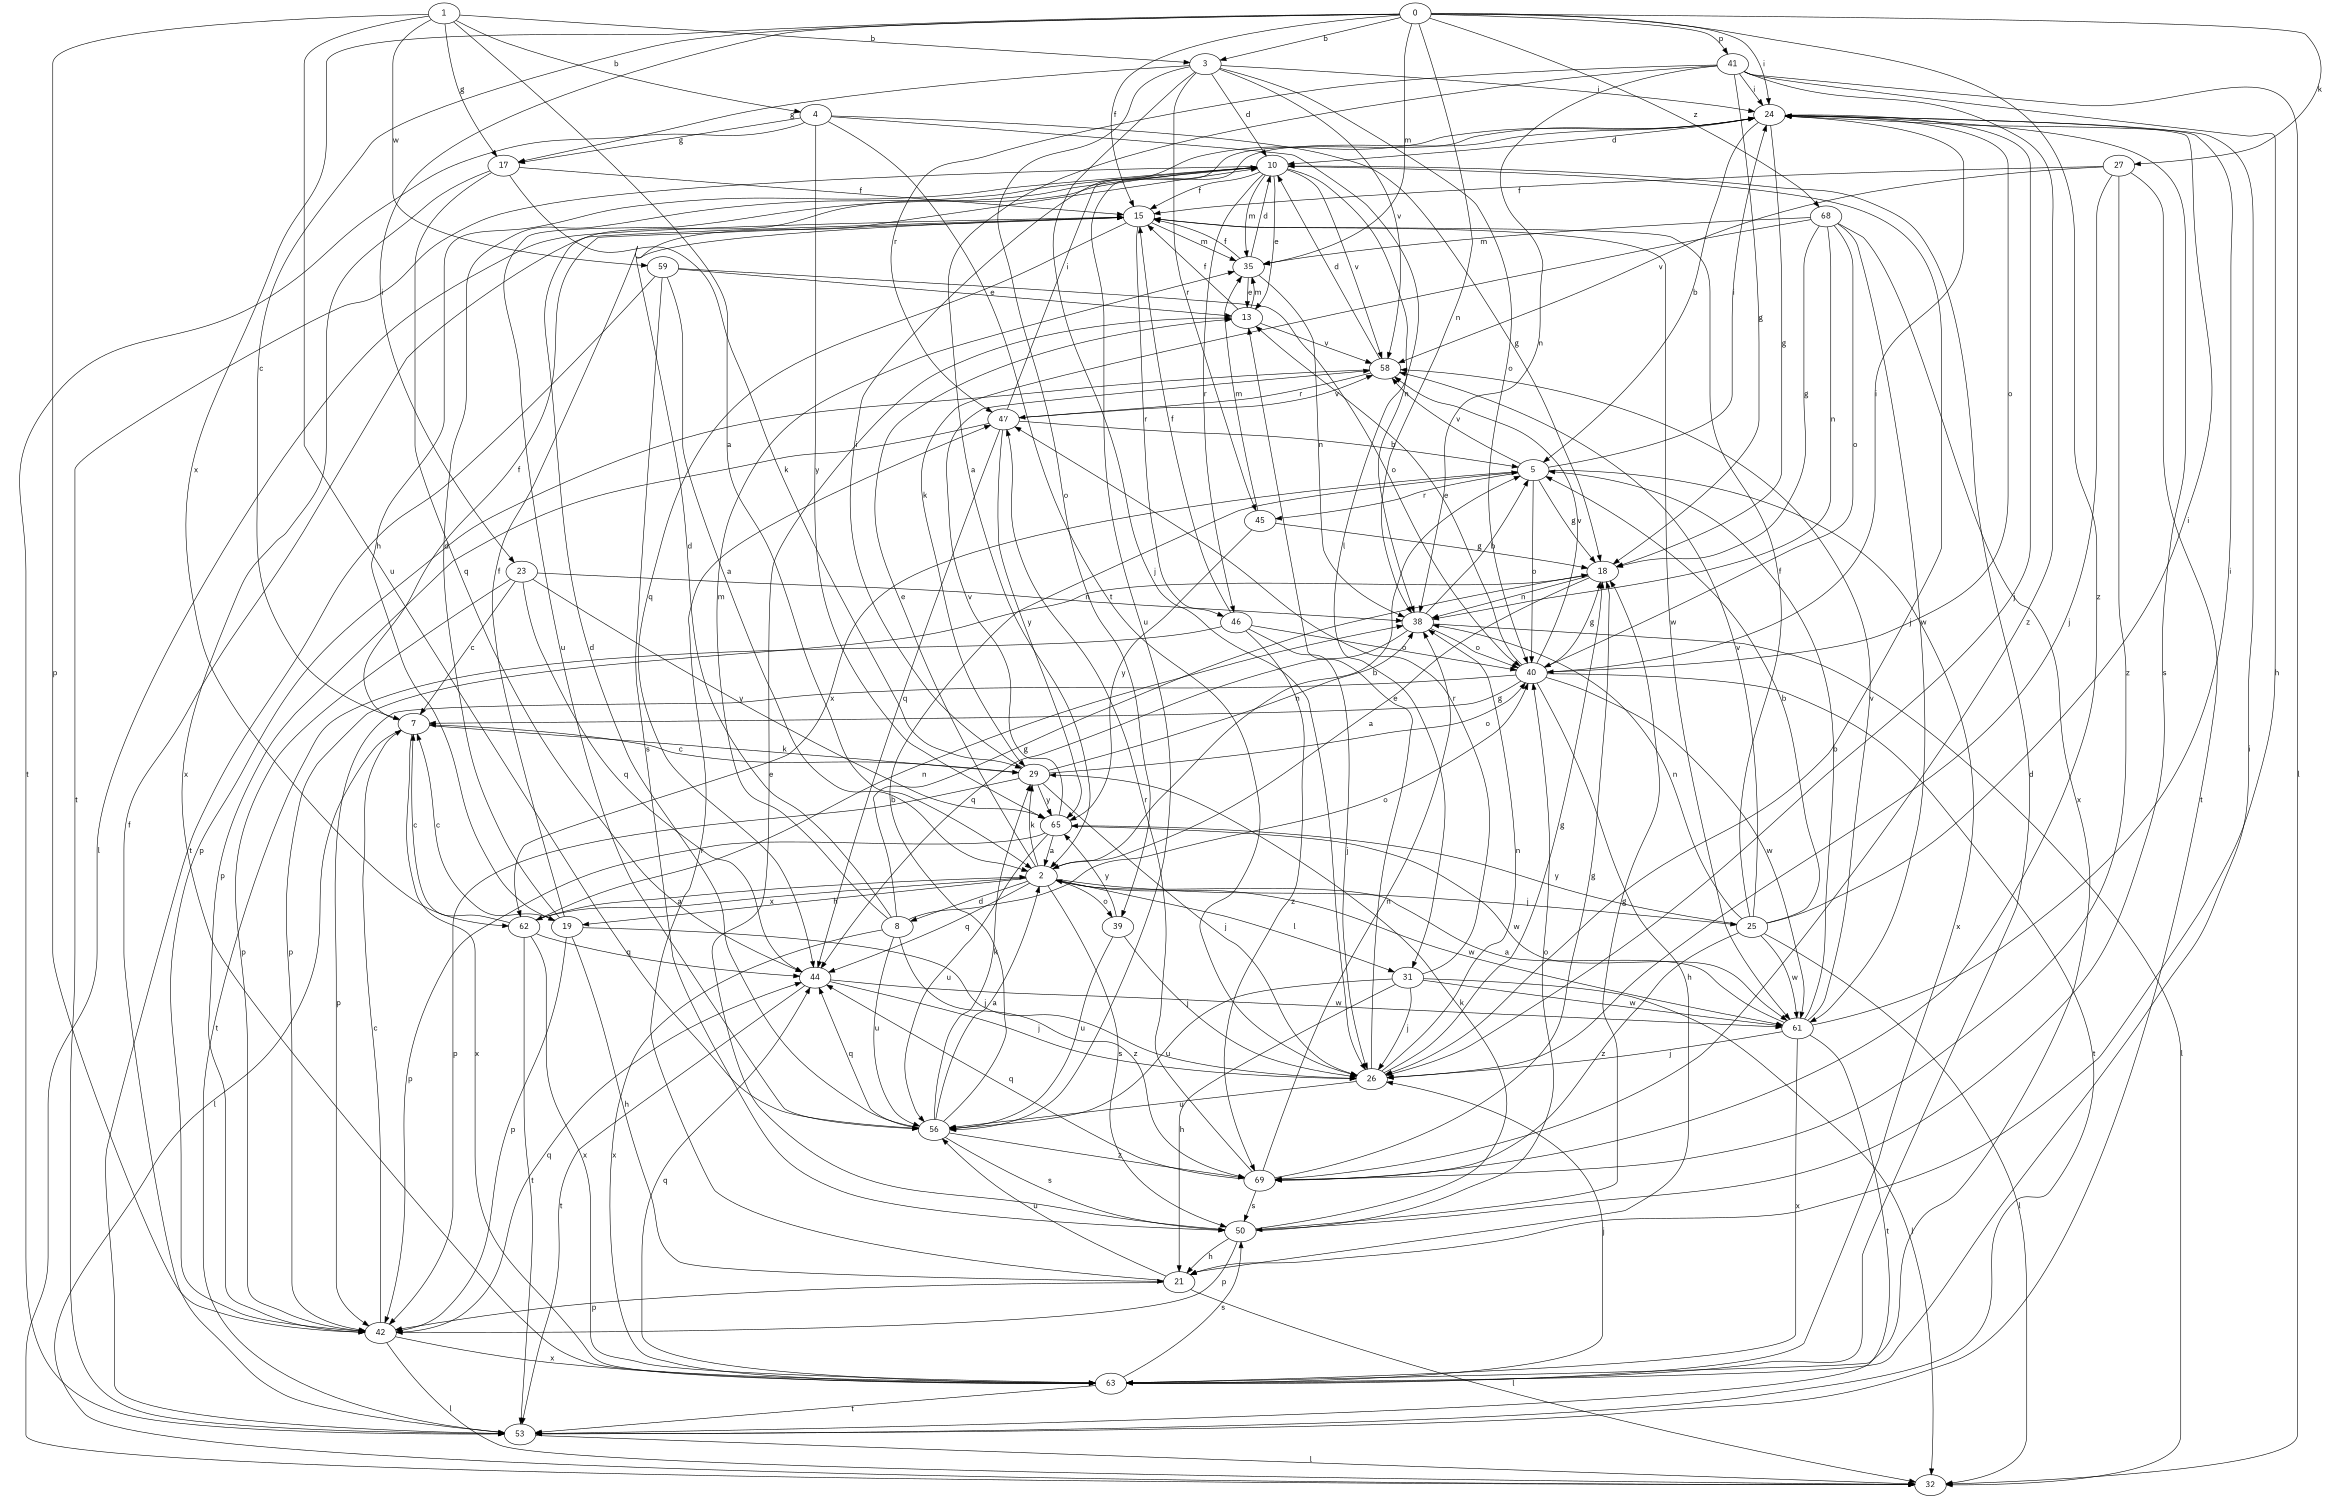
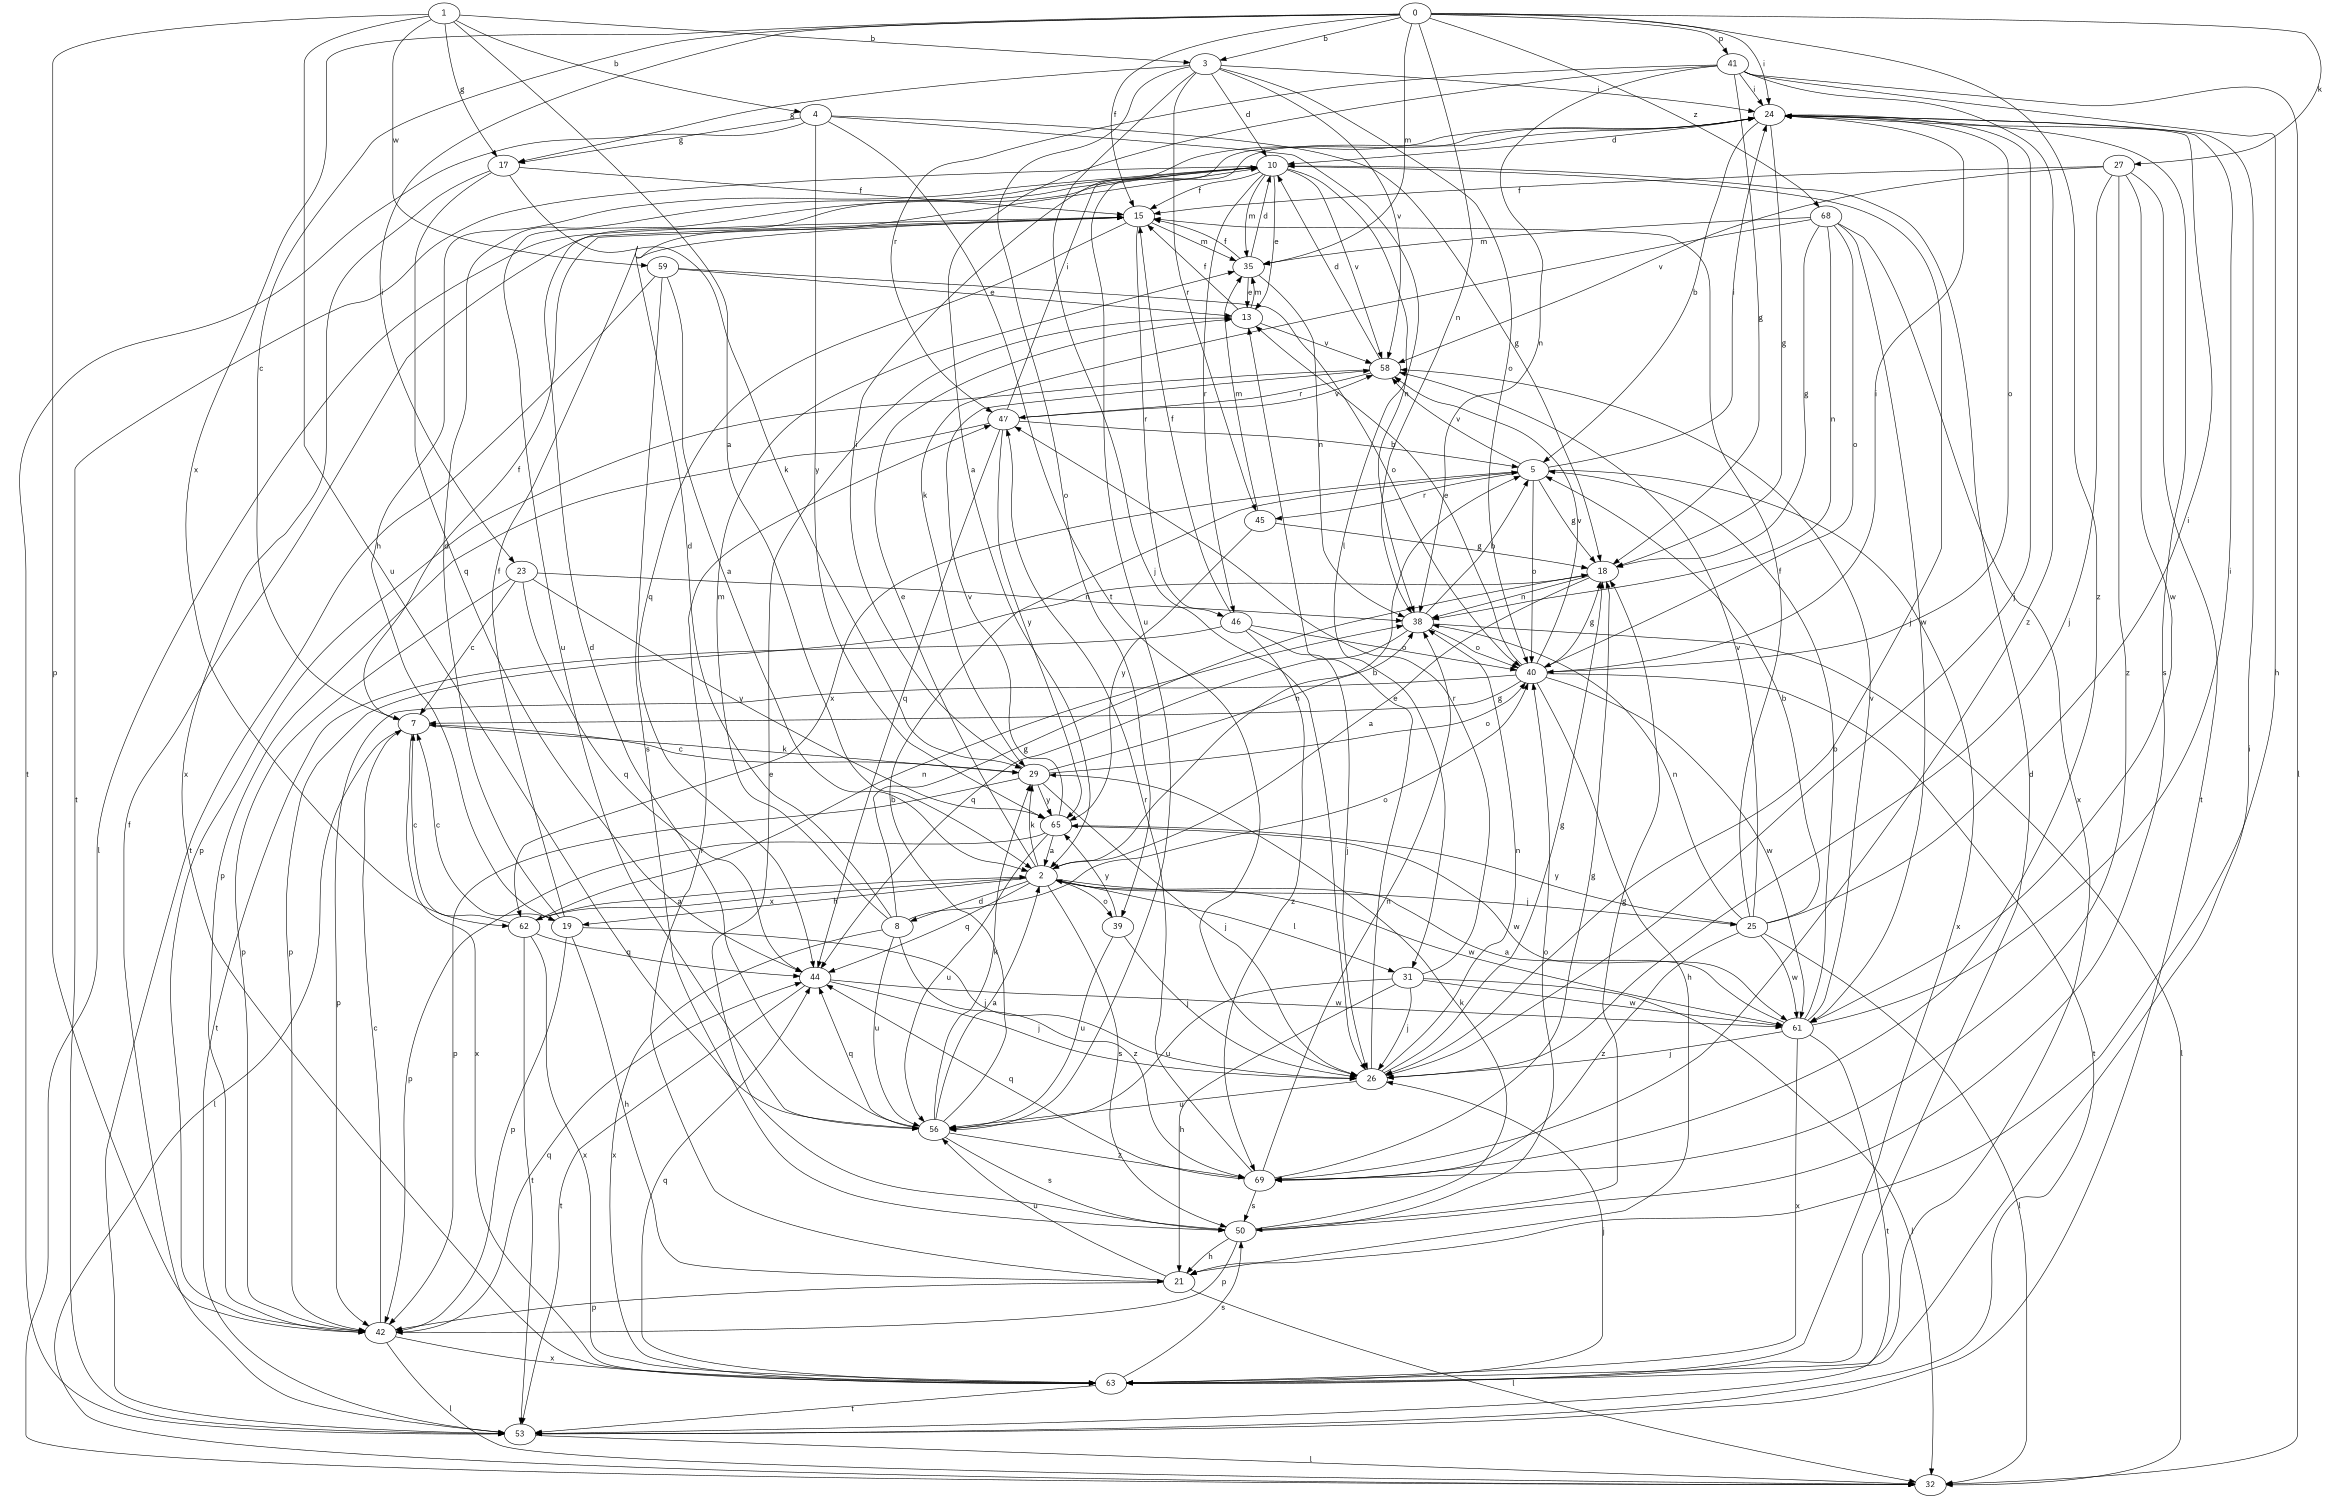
edge "15" -> "61": now "27" -> "61"
